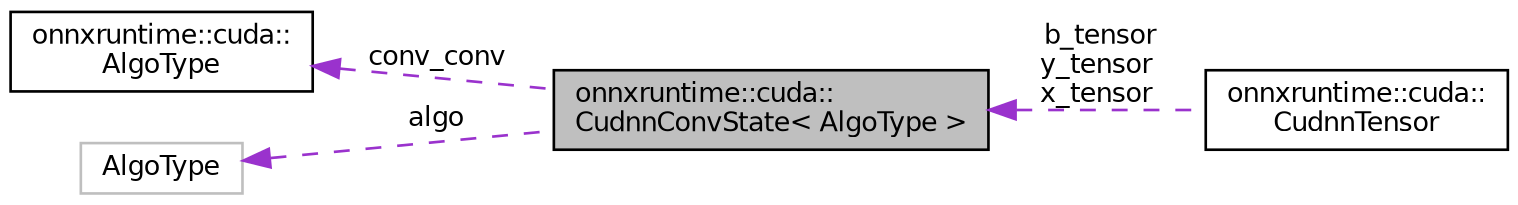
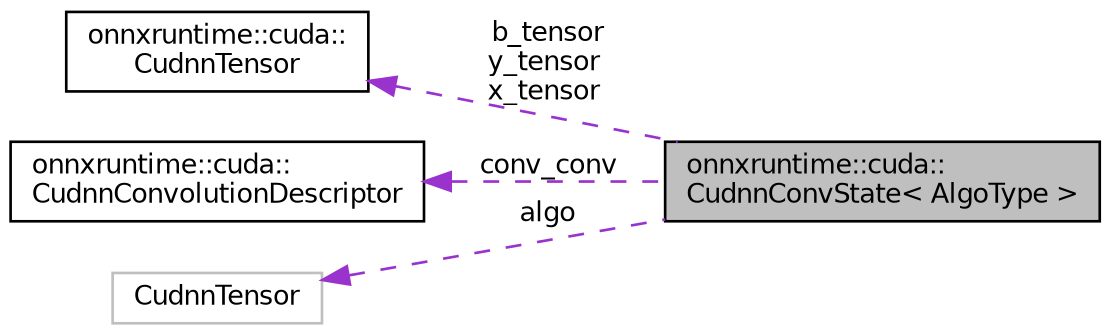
node "onnxruntime::cuda:: AlgoType": label "onnxruntime::cuda:: AlgoType" -> "onnxruntime::cuda:: CudnnConvolutionDescriptor"
edge "onnxruntime::cuda:: CudnnTensor" -> "onnxruntime::cuda:: CudnnConvState< AlgoType >": reversed
node "AlgoType": label "AlgoType" -> "CudnnTensor"
